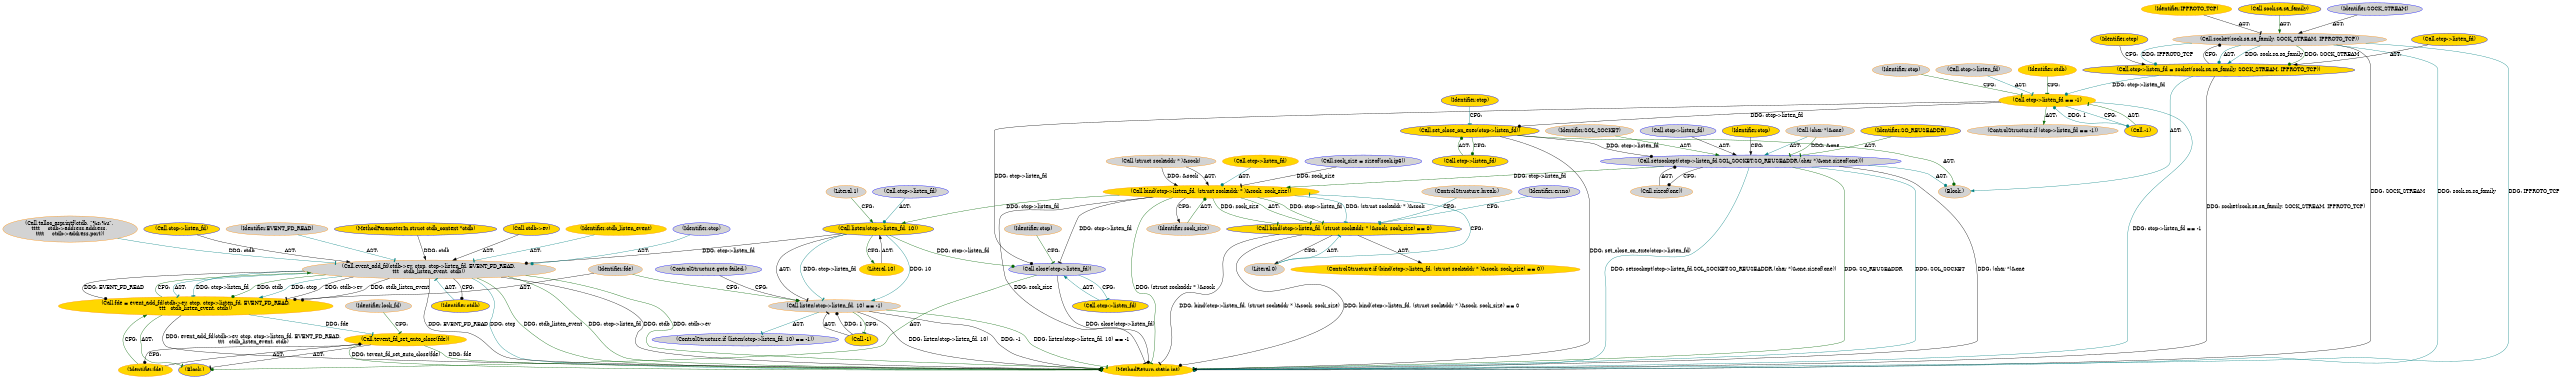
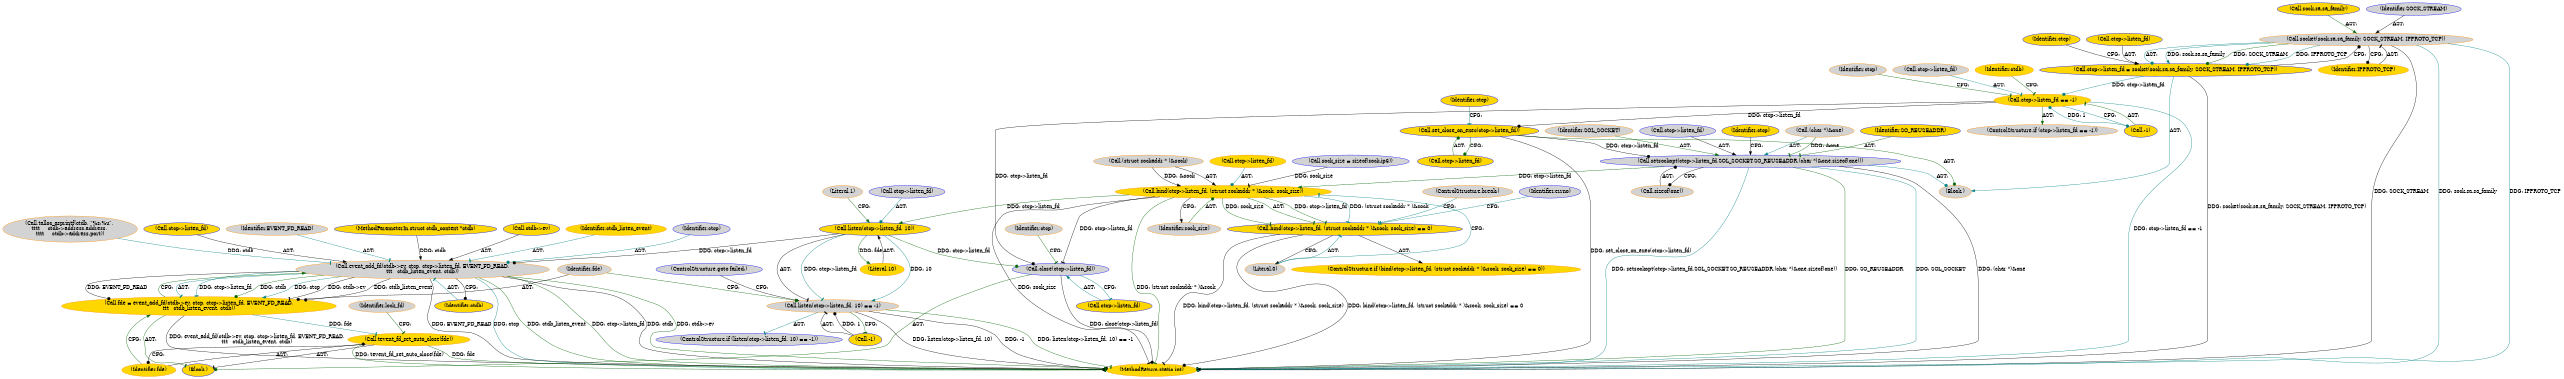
edge "(Call,socket(sock.sa.sa_family, SOCK_STREAM, IPPROTO_TCP))" -> "(Identifier,IPPROTO_TCP)": added, label "CFG:"
edge "(Call,listen(ctcp->listen_fd, 10))" -> "(Literal,10)": label "CFG: " -> "DDG: fde"
